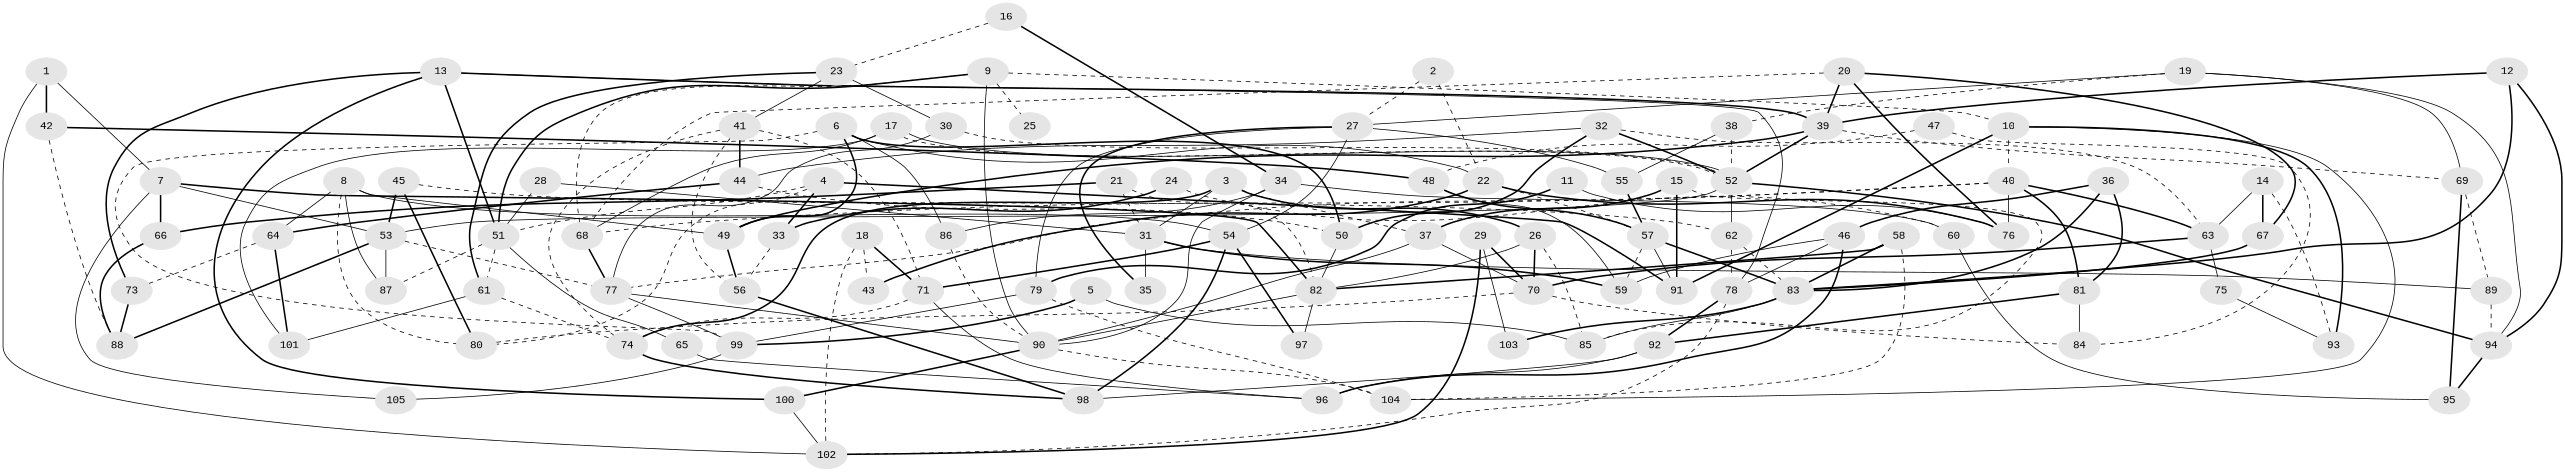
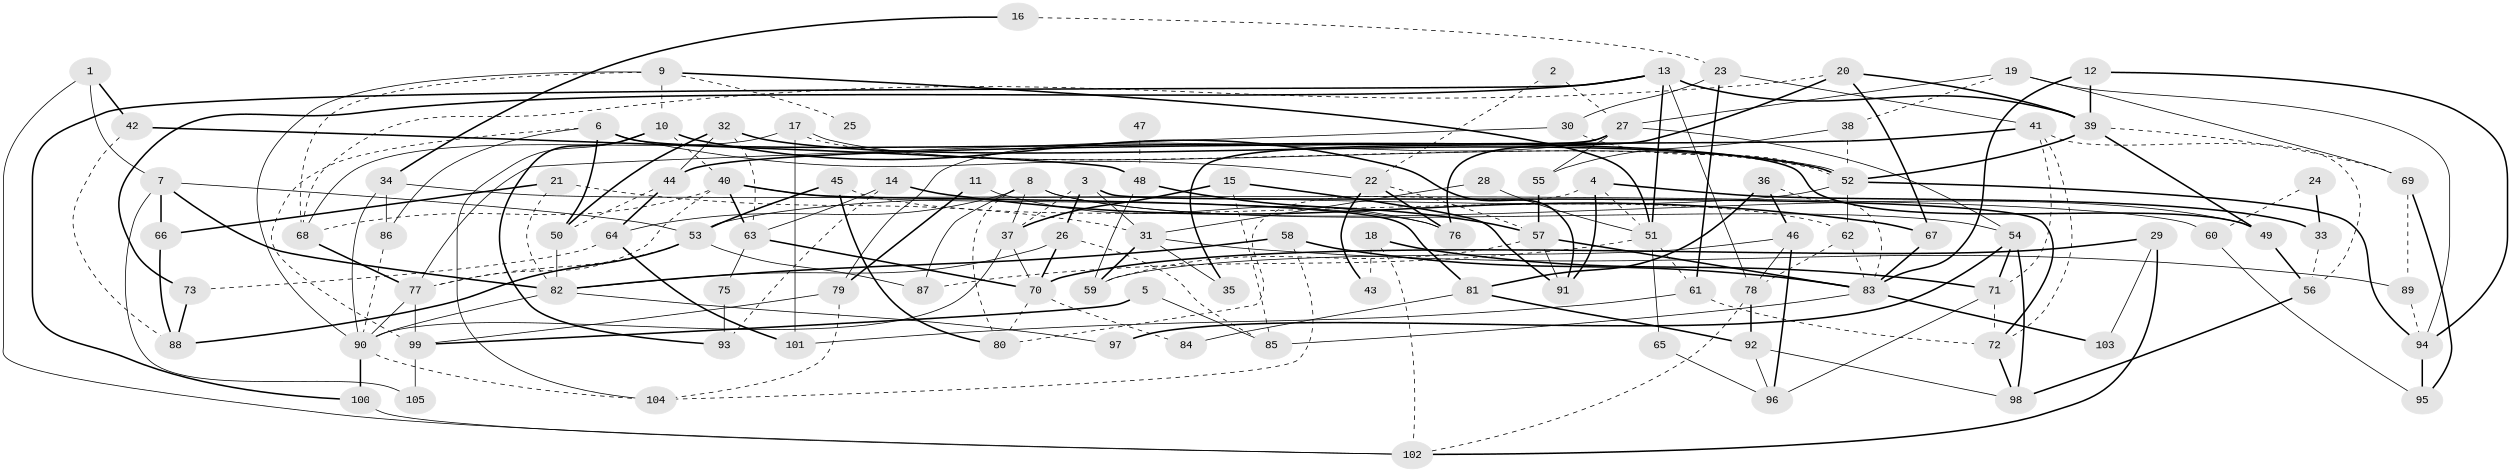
edge "47" -- "84": removed
edge "8" -- "37": added
edge "36" -- "83": style bold -> dashed
node "74": label "74" -> "72"
